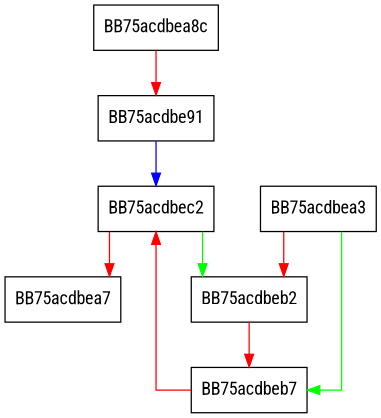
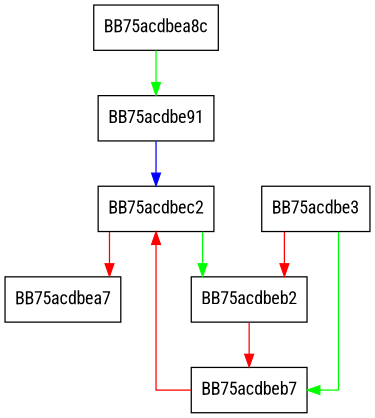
edge "BB75acdbea8c" -> "BB75acdbe91": color red -> green
node "BB75acdbea3": label "BB75acdbea3" -> "BB75acdbe3"
